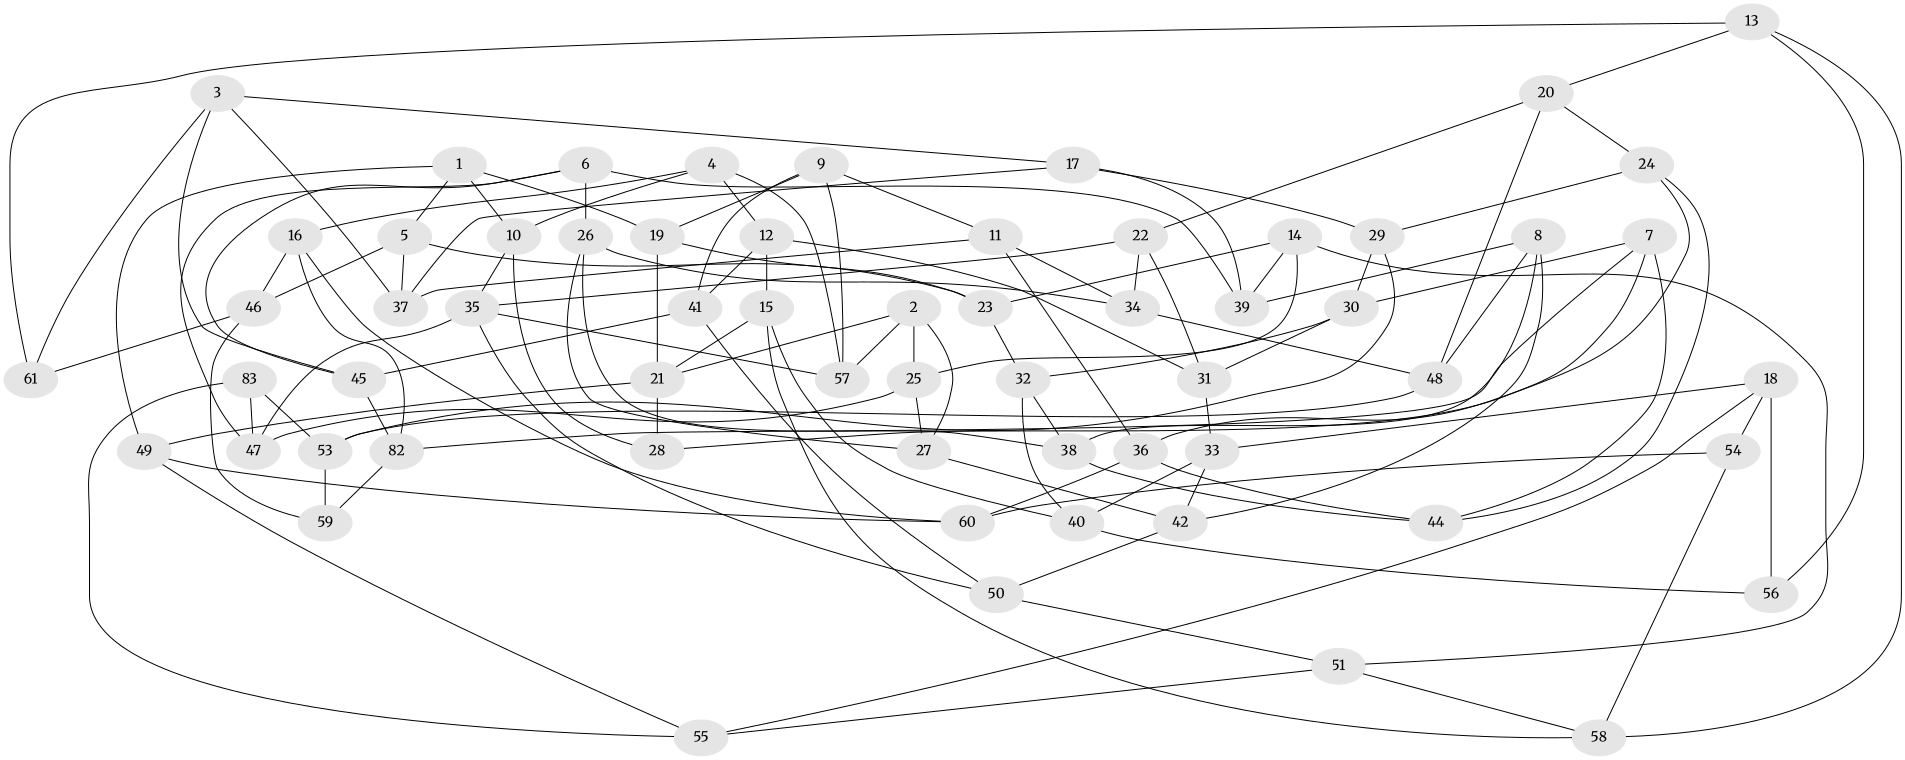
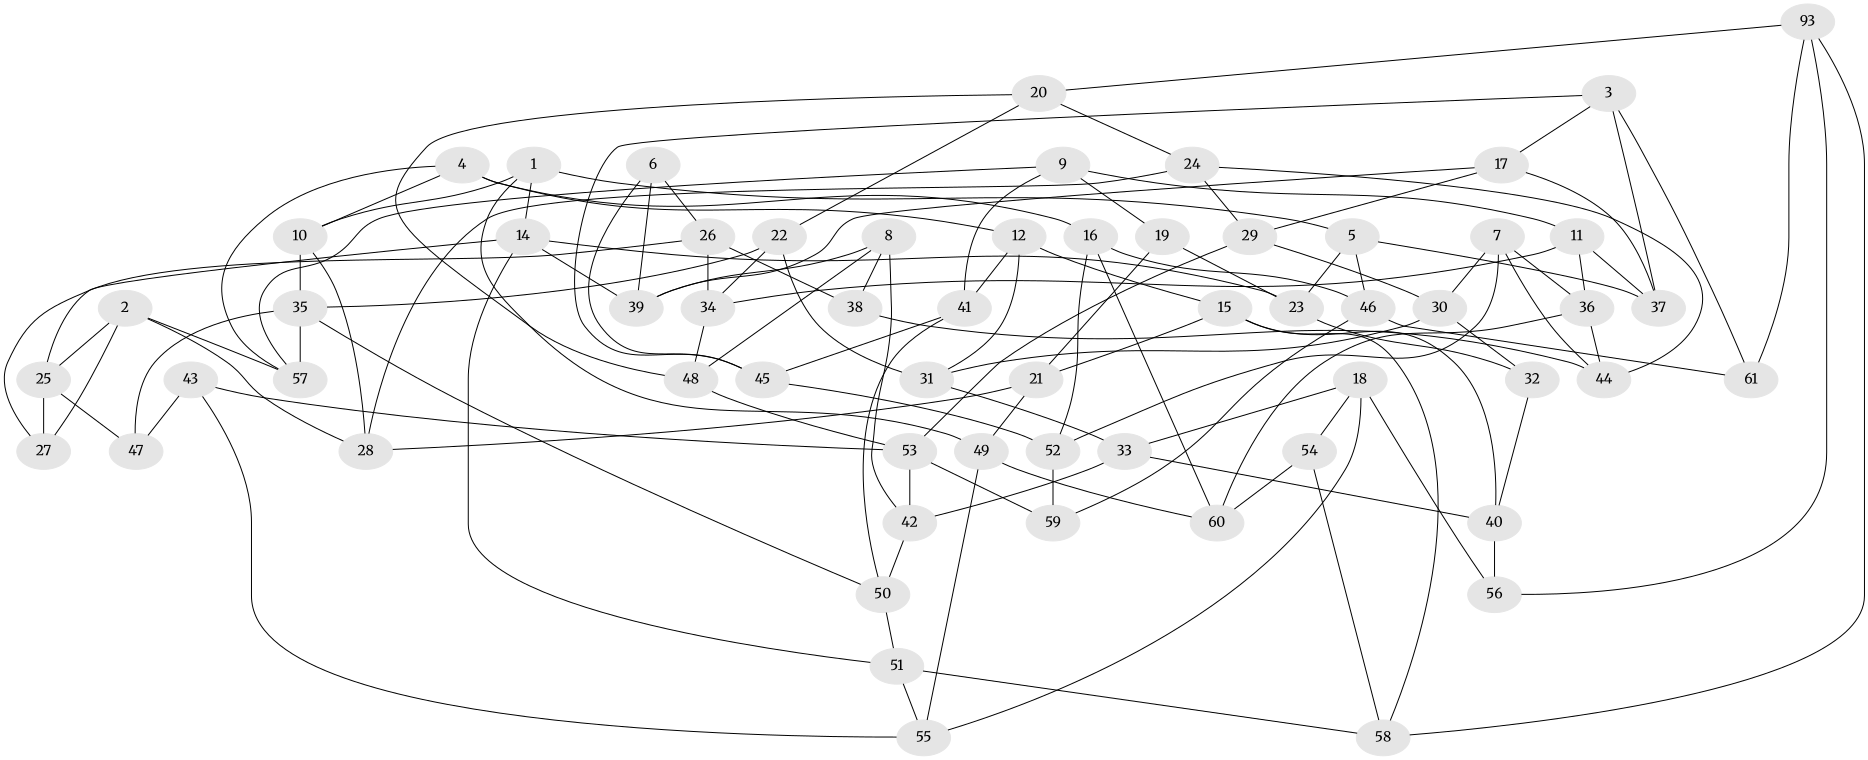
node "13": label "13" -> "93"
edge "6" -- "47": removed
edge "1" -- "19": now "1" -- "14"
edge "2" -- "21": now "2" -- "28"
node "83": label "83" -> "43"
edge "32" -- "38": removed
node "82": label "82" -> "52"
edge "27" -- "42": now "53" -- "42"
